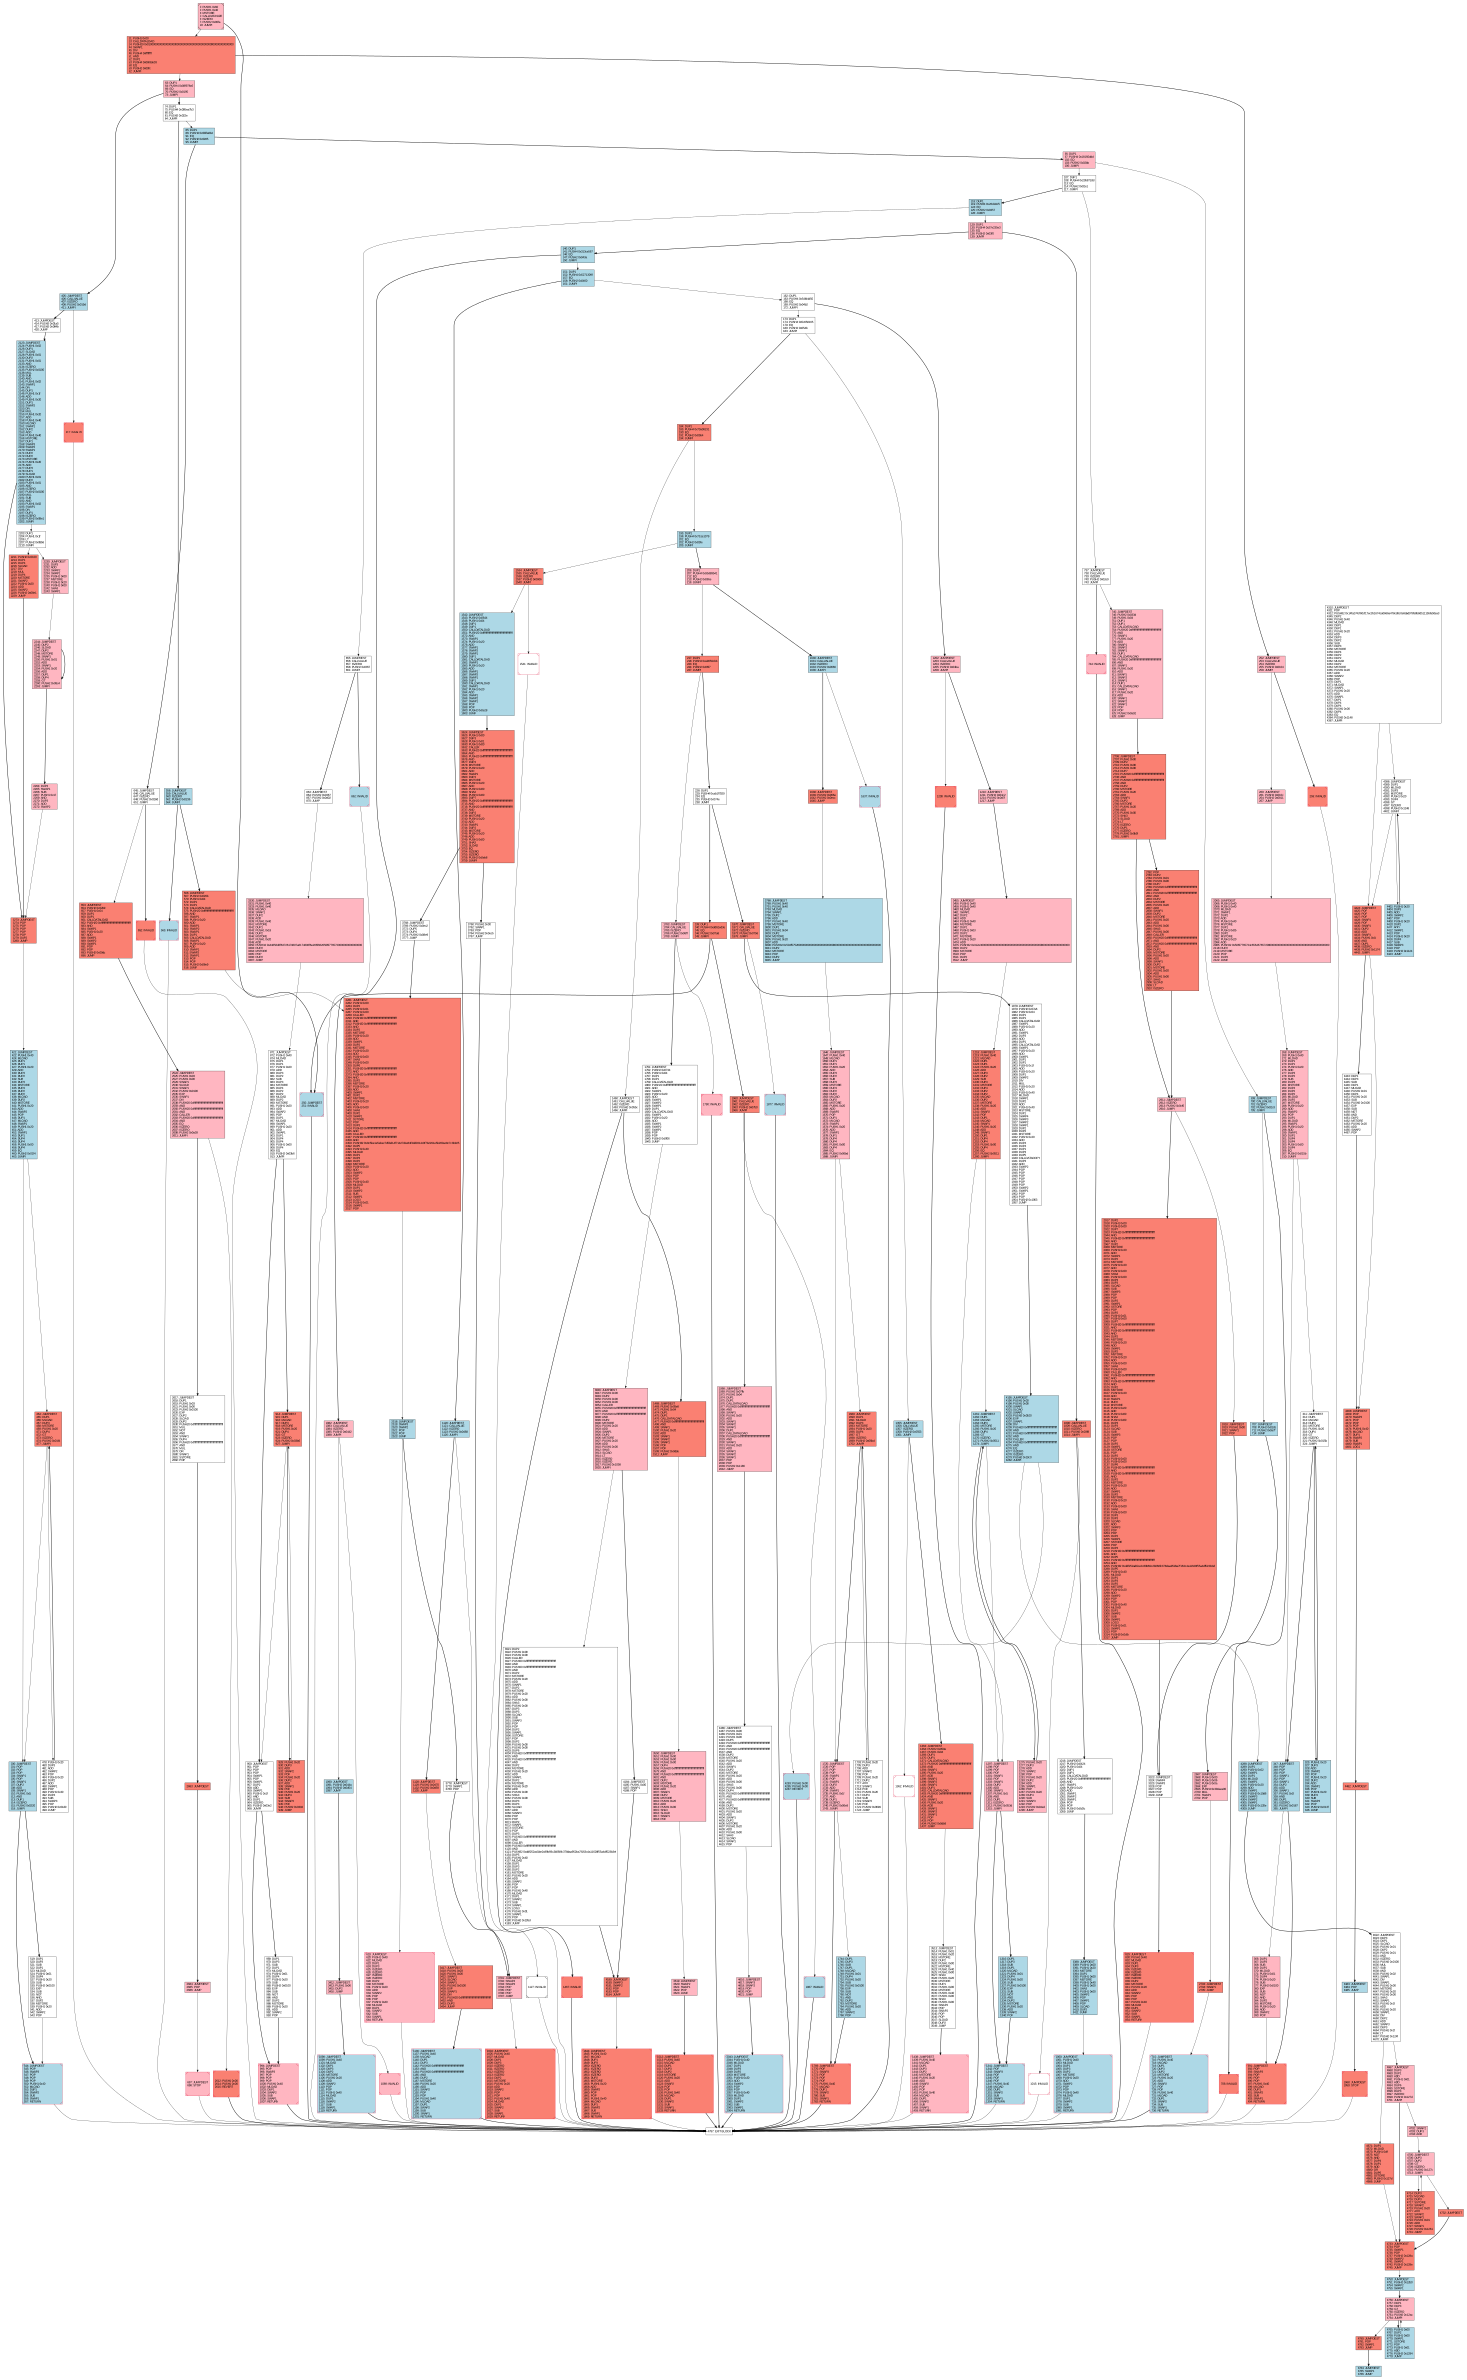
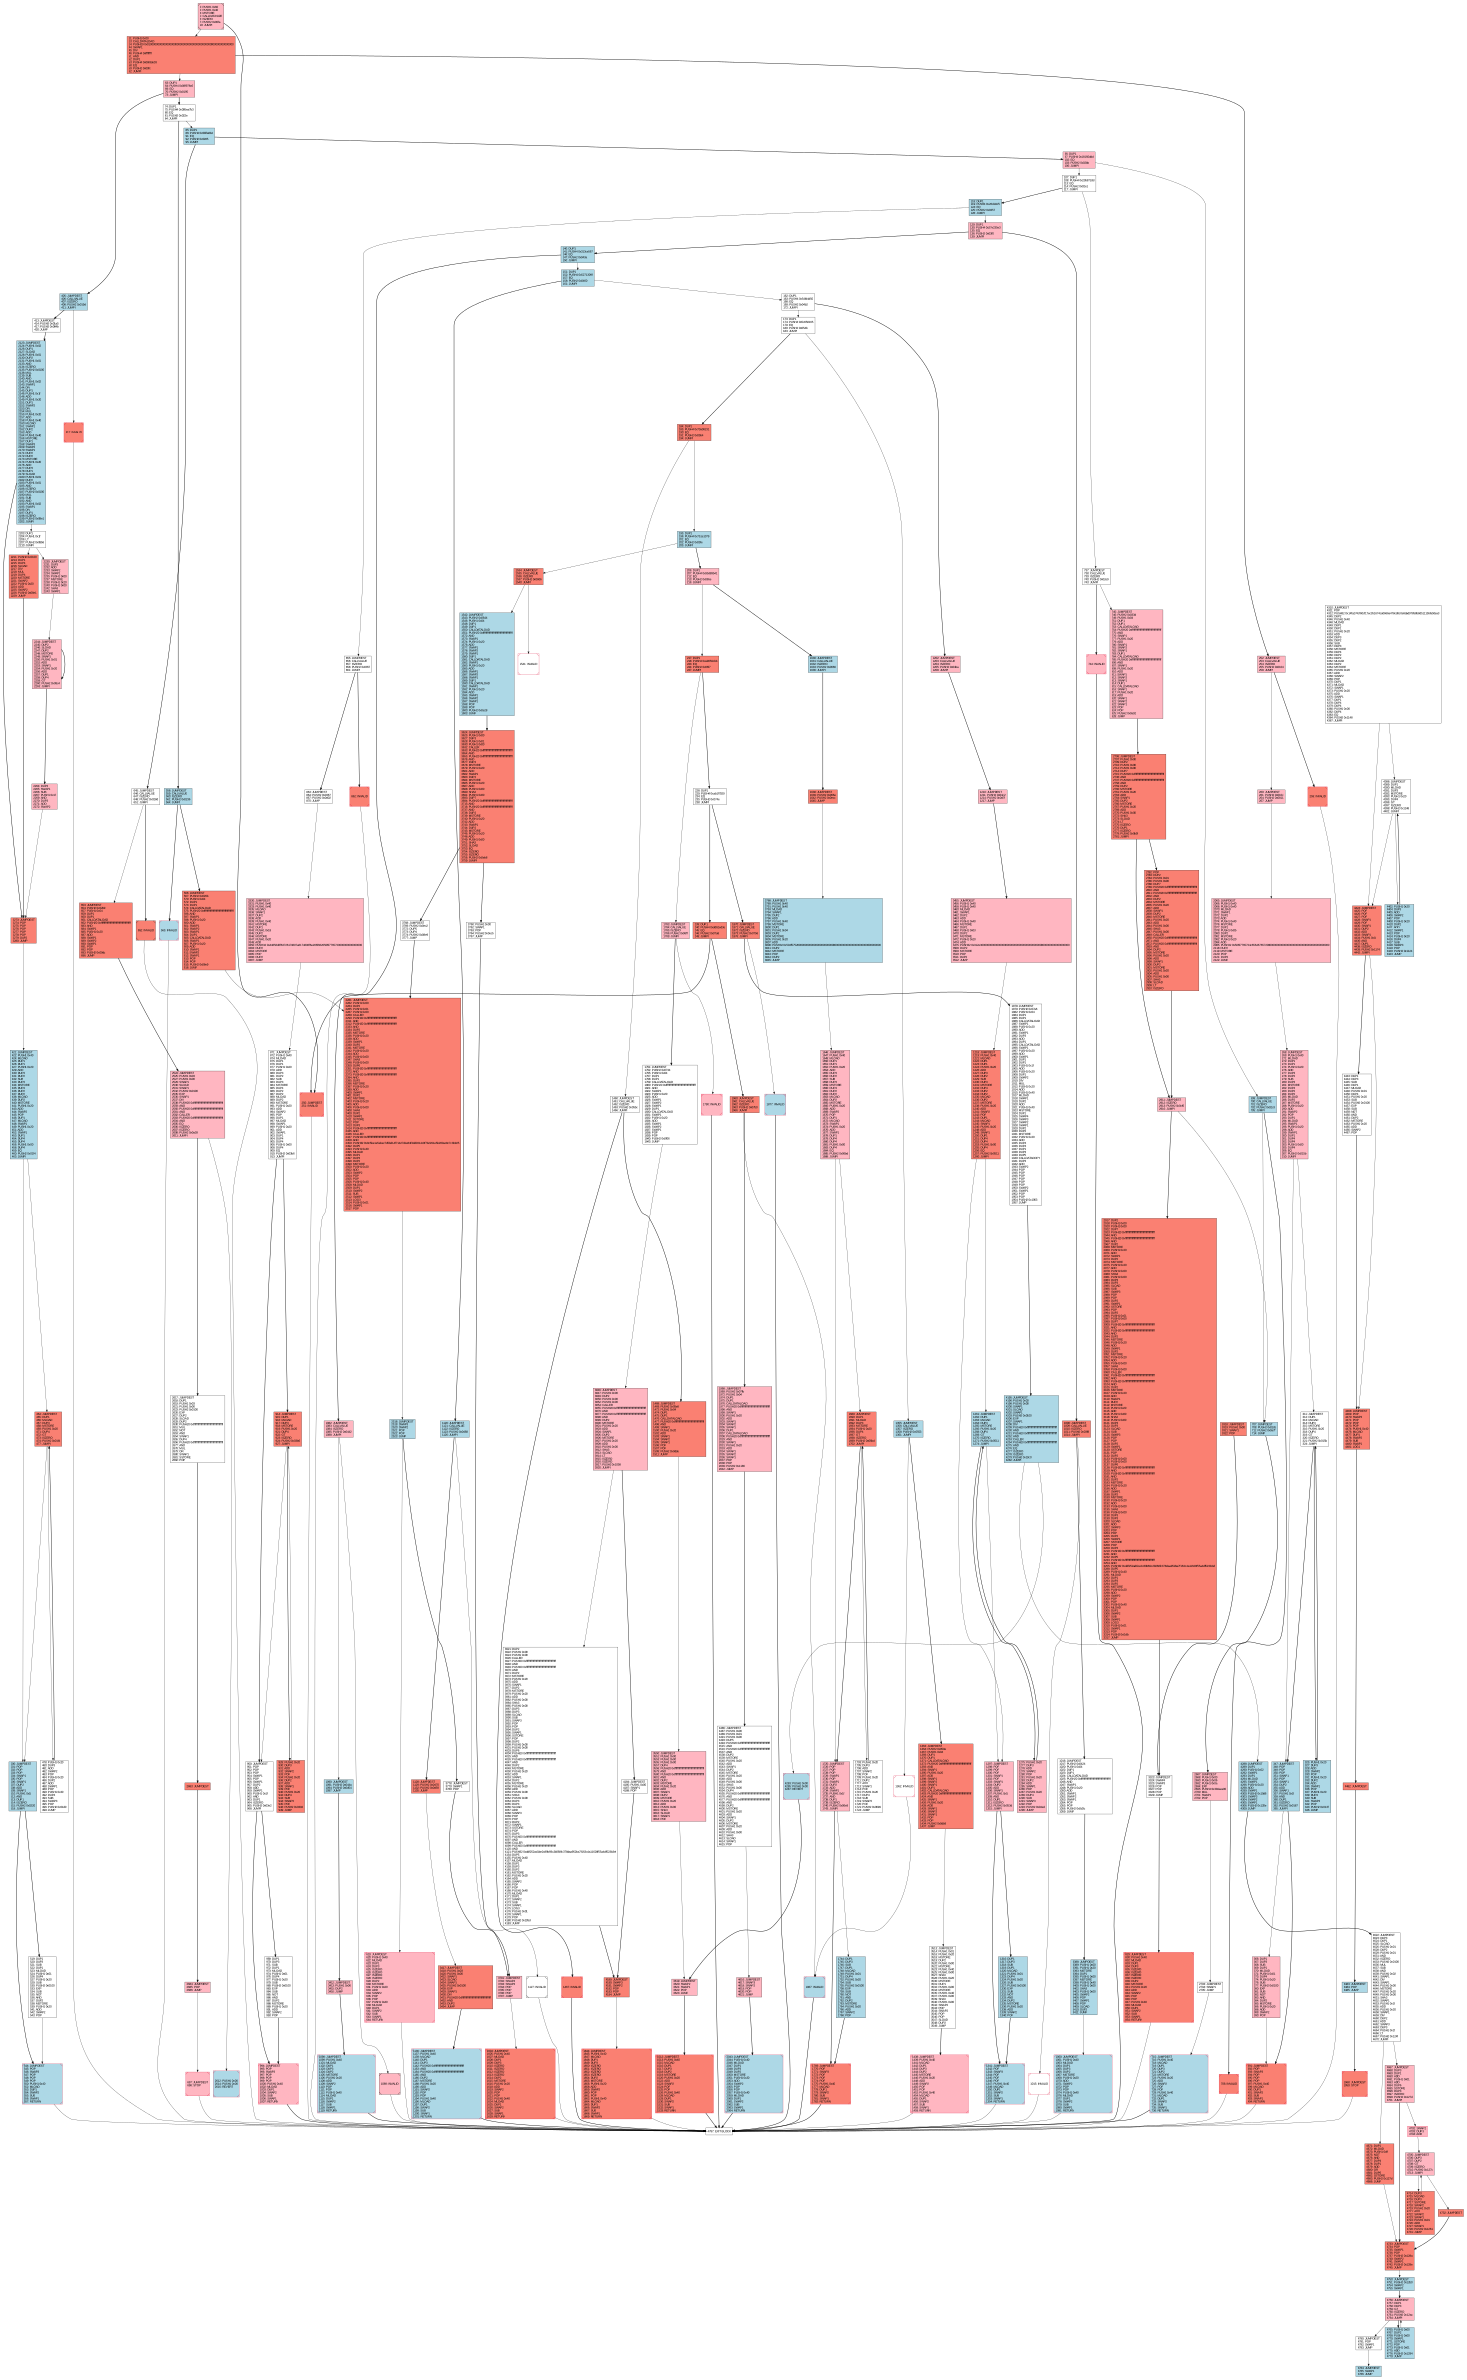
node "862: INVALID": fillcolor lightblue -> salmon
node "1637: INVALID": removed
node "1209: INVALID": removed
node "652: INVALID": color crimson -> black
node "250: JUMPDEST 251: INVALID": fillcolor lightblue -> salmon
edge "2911: JUMPDEST 2912: ISZERO 2913: PUSH2 0x0cf6 2916: JUMPI" -> "3318: JUMPDEST 3319: PUSH1 0x00 3321: SWAP1 3322: POP": now "2911: JUMPDEST 2912: ISZERO 2913: PUSH2 0x0cf6 2916: JUMPI" -> "707: JUMPDEST 708: PUSH2 0x02cb 711: PUSH2 0x0a7f 714: JUMP"
edge "1541: INVALID" -> "4787: EXIT BLOCK": removed
edge "250: JUMPDEST 251: INVALID" -> "4787: EXIT BLOCK": style bold -> solid
node "2703: JUMPDEST 2704: SWAP1 2705: JUMP": fillcolor salmon -> white
edge "4283: PUSH1 0x00 4285: PUSH1 0x00 4287: REVERT" -> "4787: EXIT BLOCK": now "4283: PUSH1 0x00 4285: PUSH1 0x00 4287: REVERT" -> "3619: JUMPDEST 3620: SWAP2 3621: SWAP1 3622: POP 3623: JUMP"
edge "1362: INVALID" -> "4787: EXIT BLOCK": now "1362: INVALID" -> "1967: INVALID"
node "2612: PUSH1 0x00 2614: PUSH1 0x00 2616: REVERT": fillcolor salmon -> lightblue
node "1089: INVALID": color crimson -> black
edge "2612: PUSH1 0x00 2614: PUSH1 0x00 2616: REVERT" -> "4787: EXIT BLOCK": removed
node "4702: SWAP2 4703: DUP3 4704: ADD": color black -> crimson
node "4780: JUMPDEST 4781: POP 4782: SWAP1 4783: JUMP": fillcolor salmon -> white
edge "4780: JUMPDEST 4781: POP 4782: SWAP1 4783: JUMP" -> "4784: JUMPDEST 4785: SWAP1 4786: JUMP": style bold -> solid
